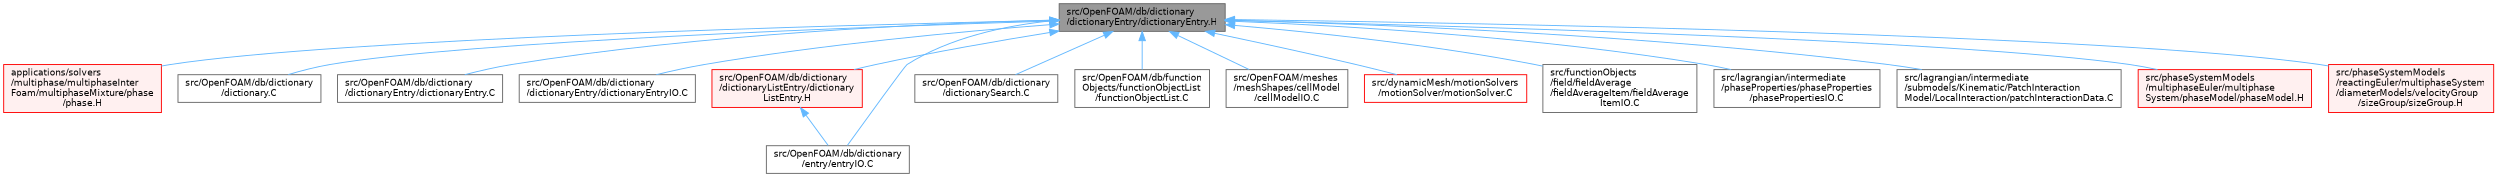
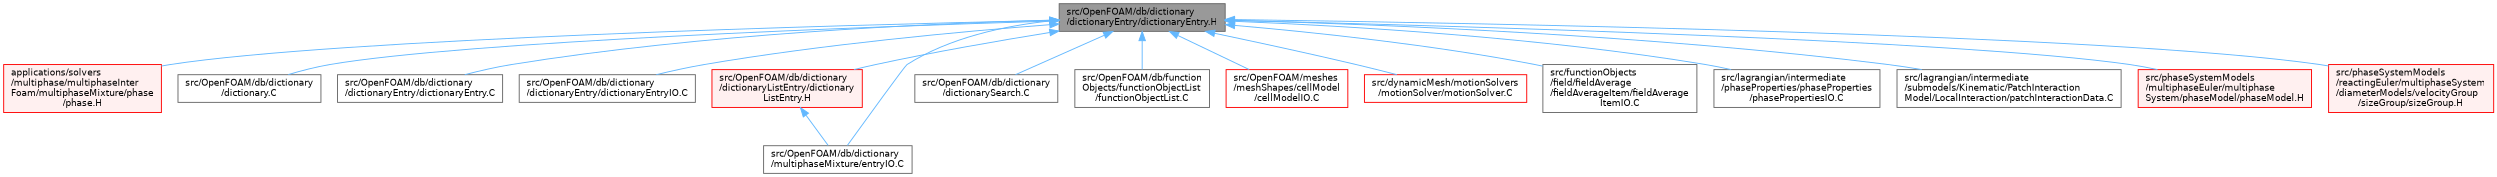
node "src/OpenFOAM/meshes /meshShapes/cellModel /cellModelIO.C": color grey40 -> red
node "src/OpenFOAM/db/dictionary /entry/entryIO.C": label "src/OpenFOAM/db/dictionary /entry/entryIO.C" -> "src/OpenFOAM/db/dictionary /multiphaseMixture/entryIO.C"
